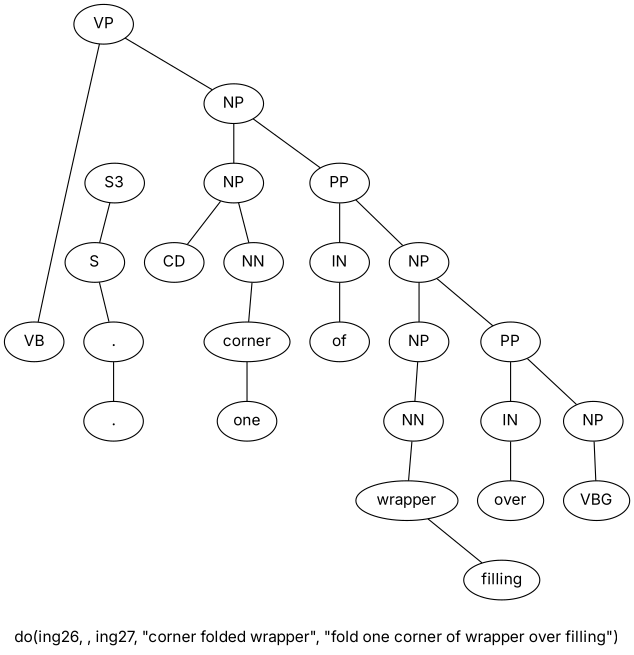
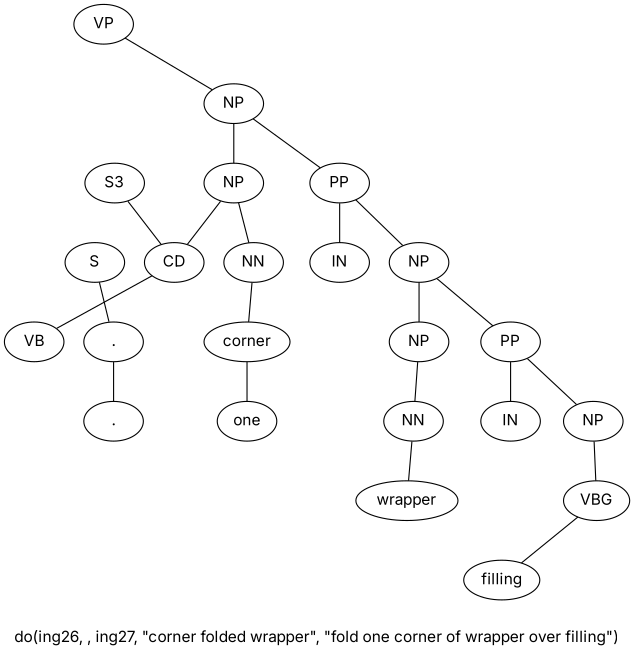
edge "VP" -- "VB": now "CD" -- "VB"
edge "S3" -- "S": now "S3" -- "CD"
node "of": removed
node "over": removed
edge "wrapper" -- "filling": now "VBG" -- "filling"
